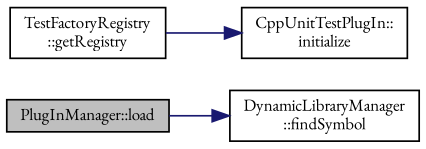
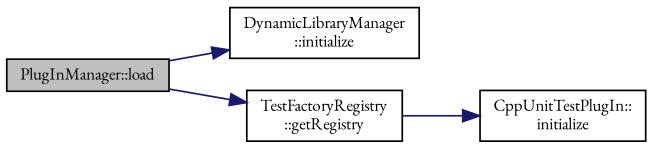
edge "PlugInManager::load" -> "TestFactoryRegistry ::getRegistry": added
node "DynamicLibraryManager ::findSymbol": label "DynamicLibraryManager ::findSymbol" -> "DynamicLibraryManager ::initialize"
